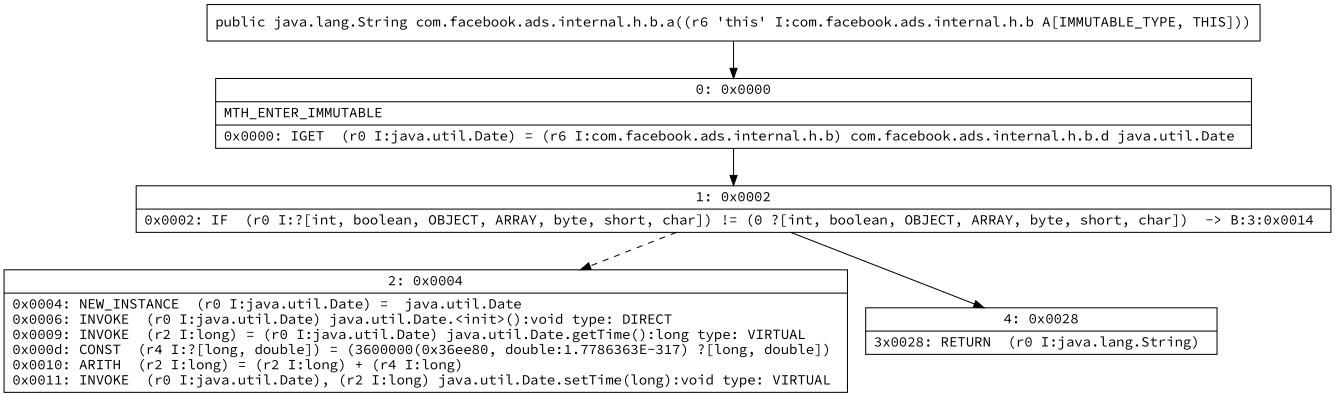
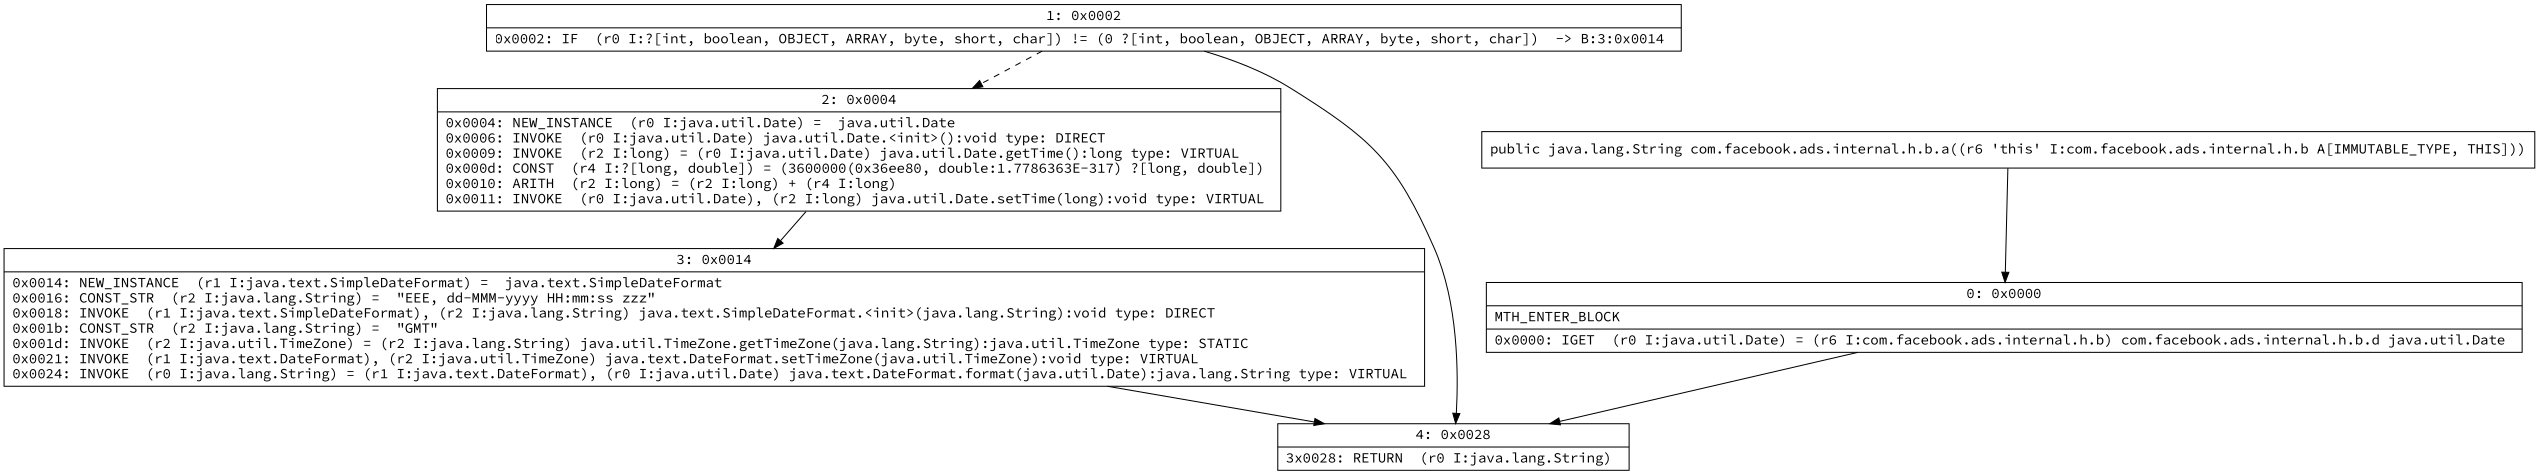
node "0: 0x0000": text "MTH_ENTER_IMMUTABLE" -> "MTH_ENTER_BLOCK"
edge "0: 0x0000" -> "1: 0x0002": now "0: 0x0000" -> "4: 0x0028"
node "3: 0x0014": added
